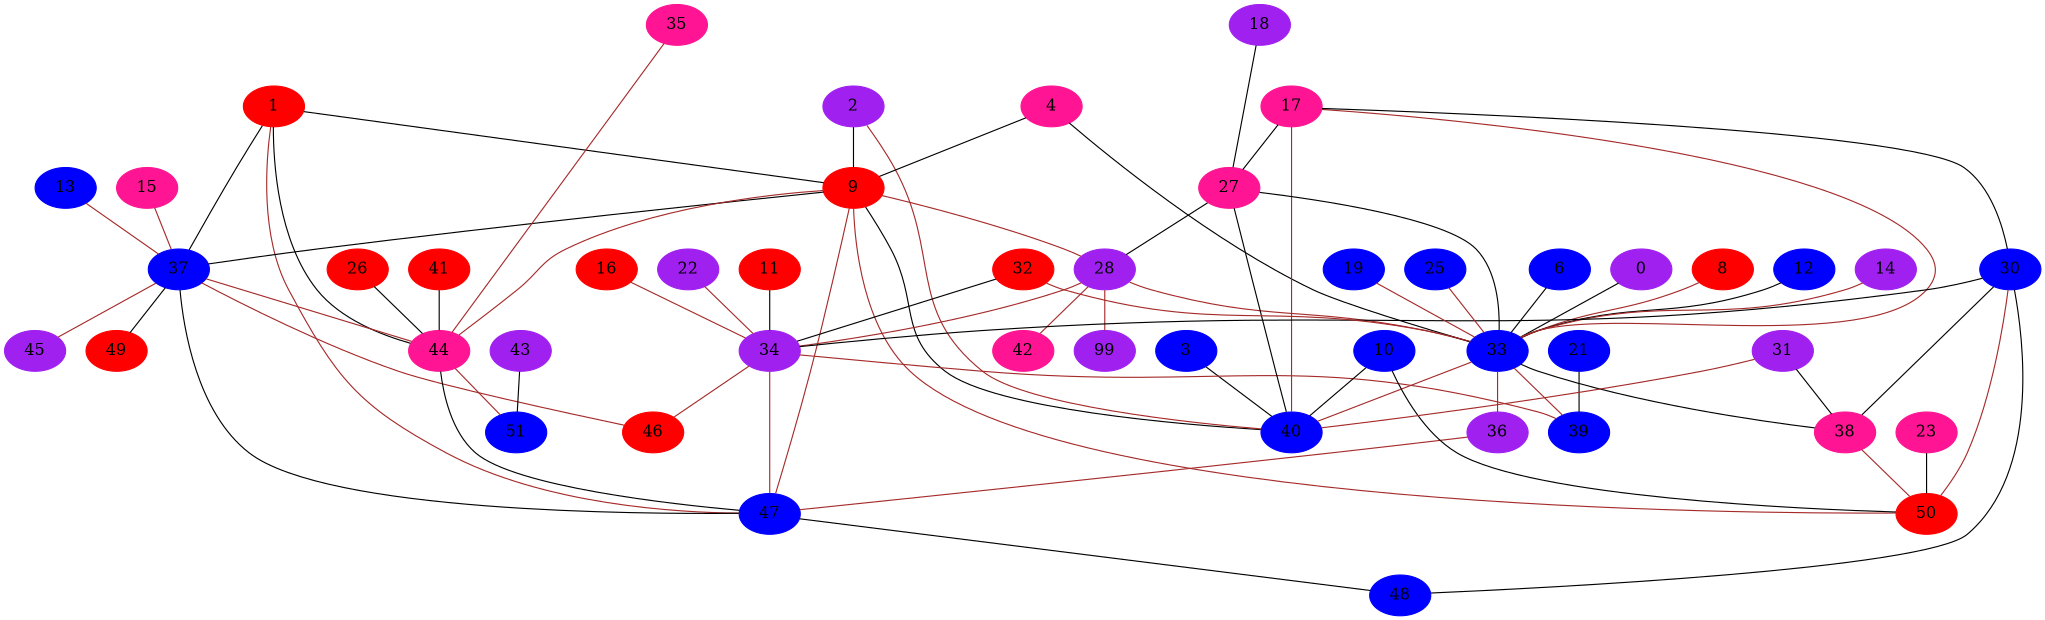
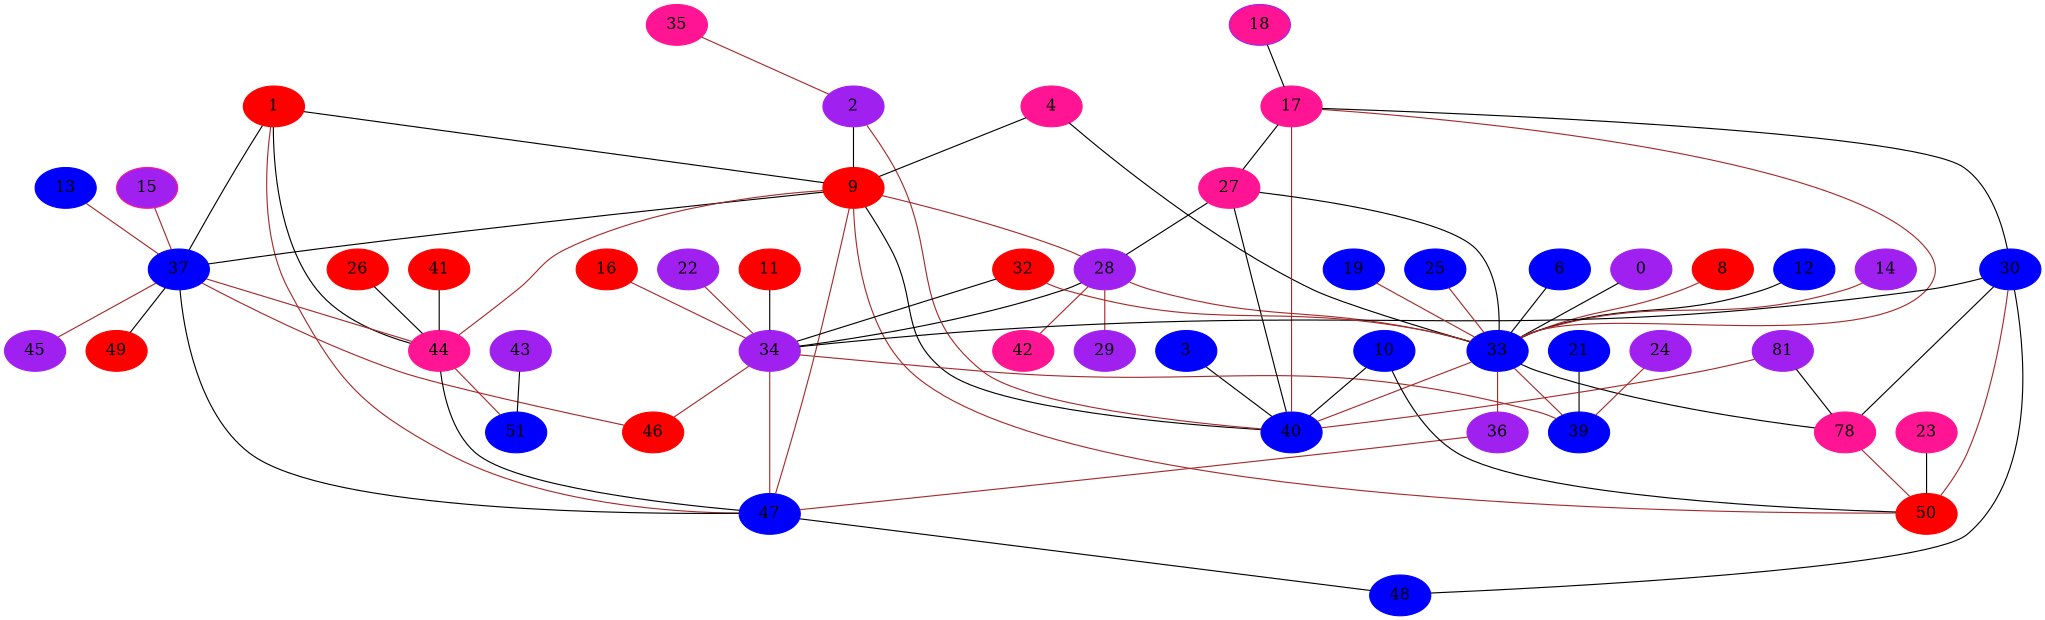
node "18": fillcolor purple -> deeppink
edge "18" -- "27": now "18" -- "17"
node "15": fillcolor deeppink -> purple
edge "35" -- "44": now "35" -- "2"
edge "28" -- "34": color brown -> black
node "99": label "99" -> "29"
node "24": added
node "31": label "31" -> "81"
node "38": label "38" -> "78"
